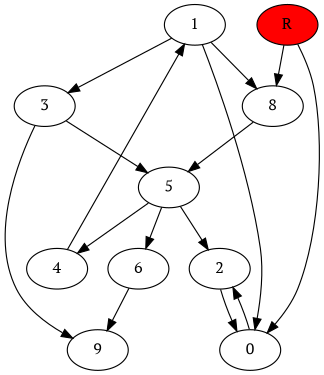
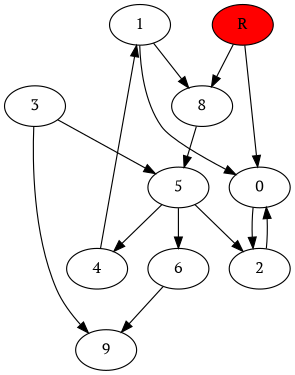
edge "1" -> "3": removed
